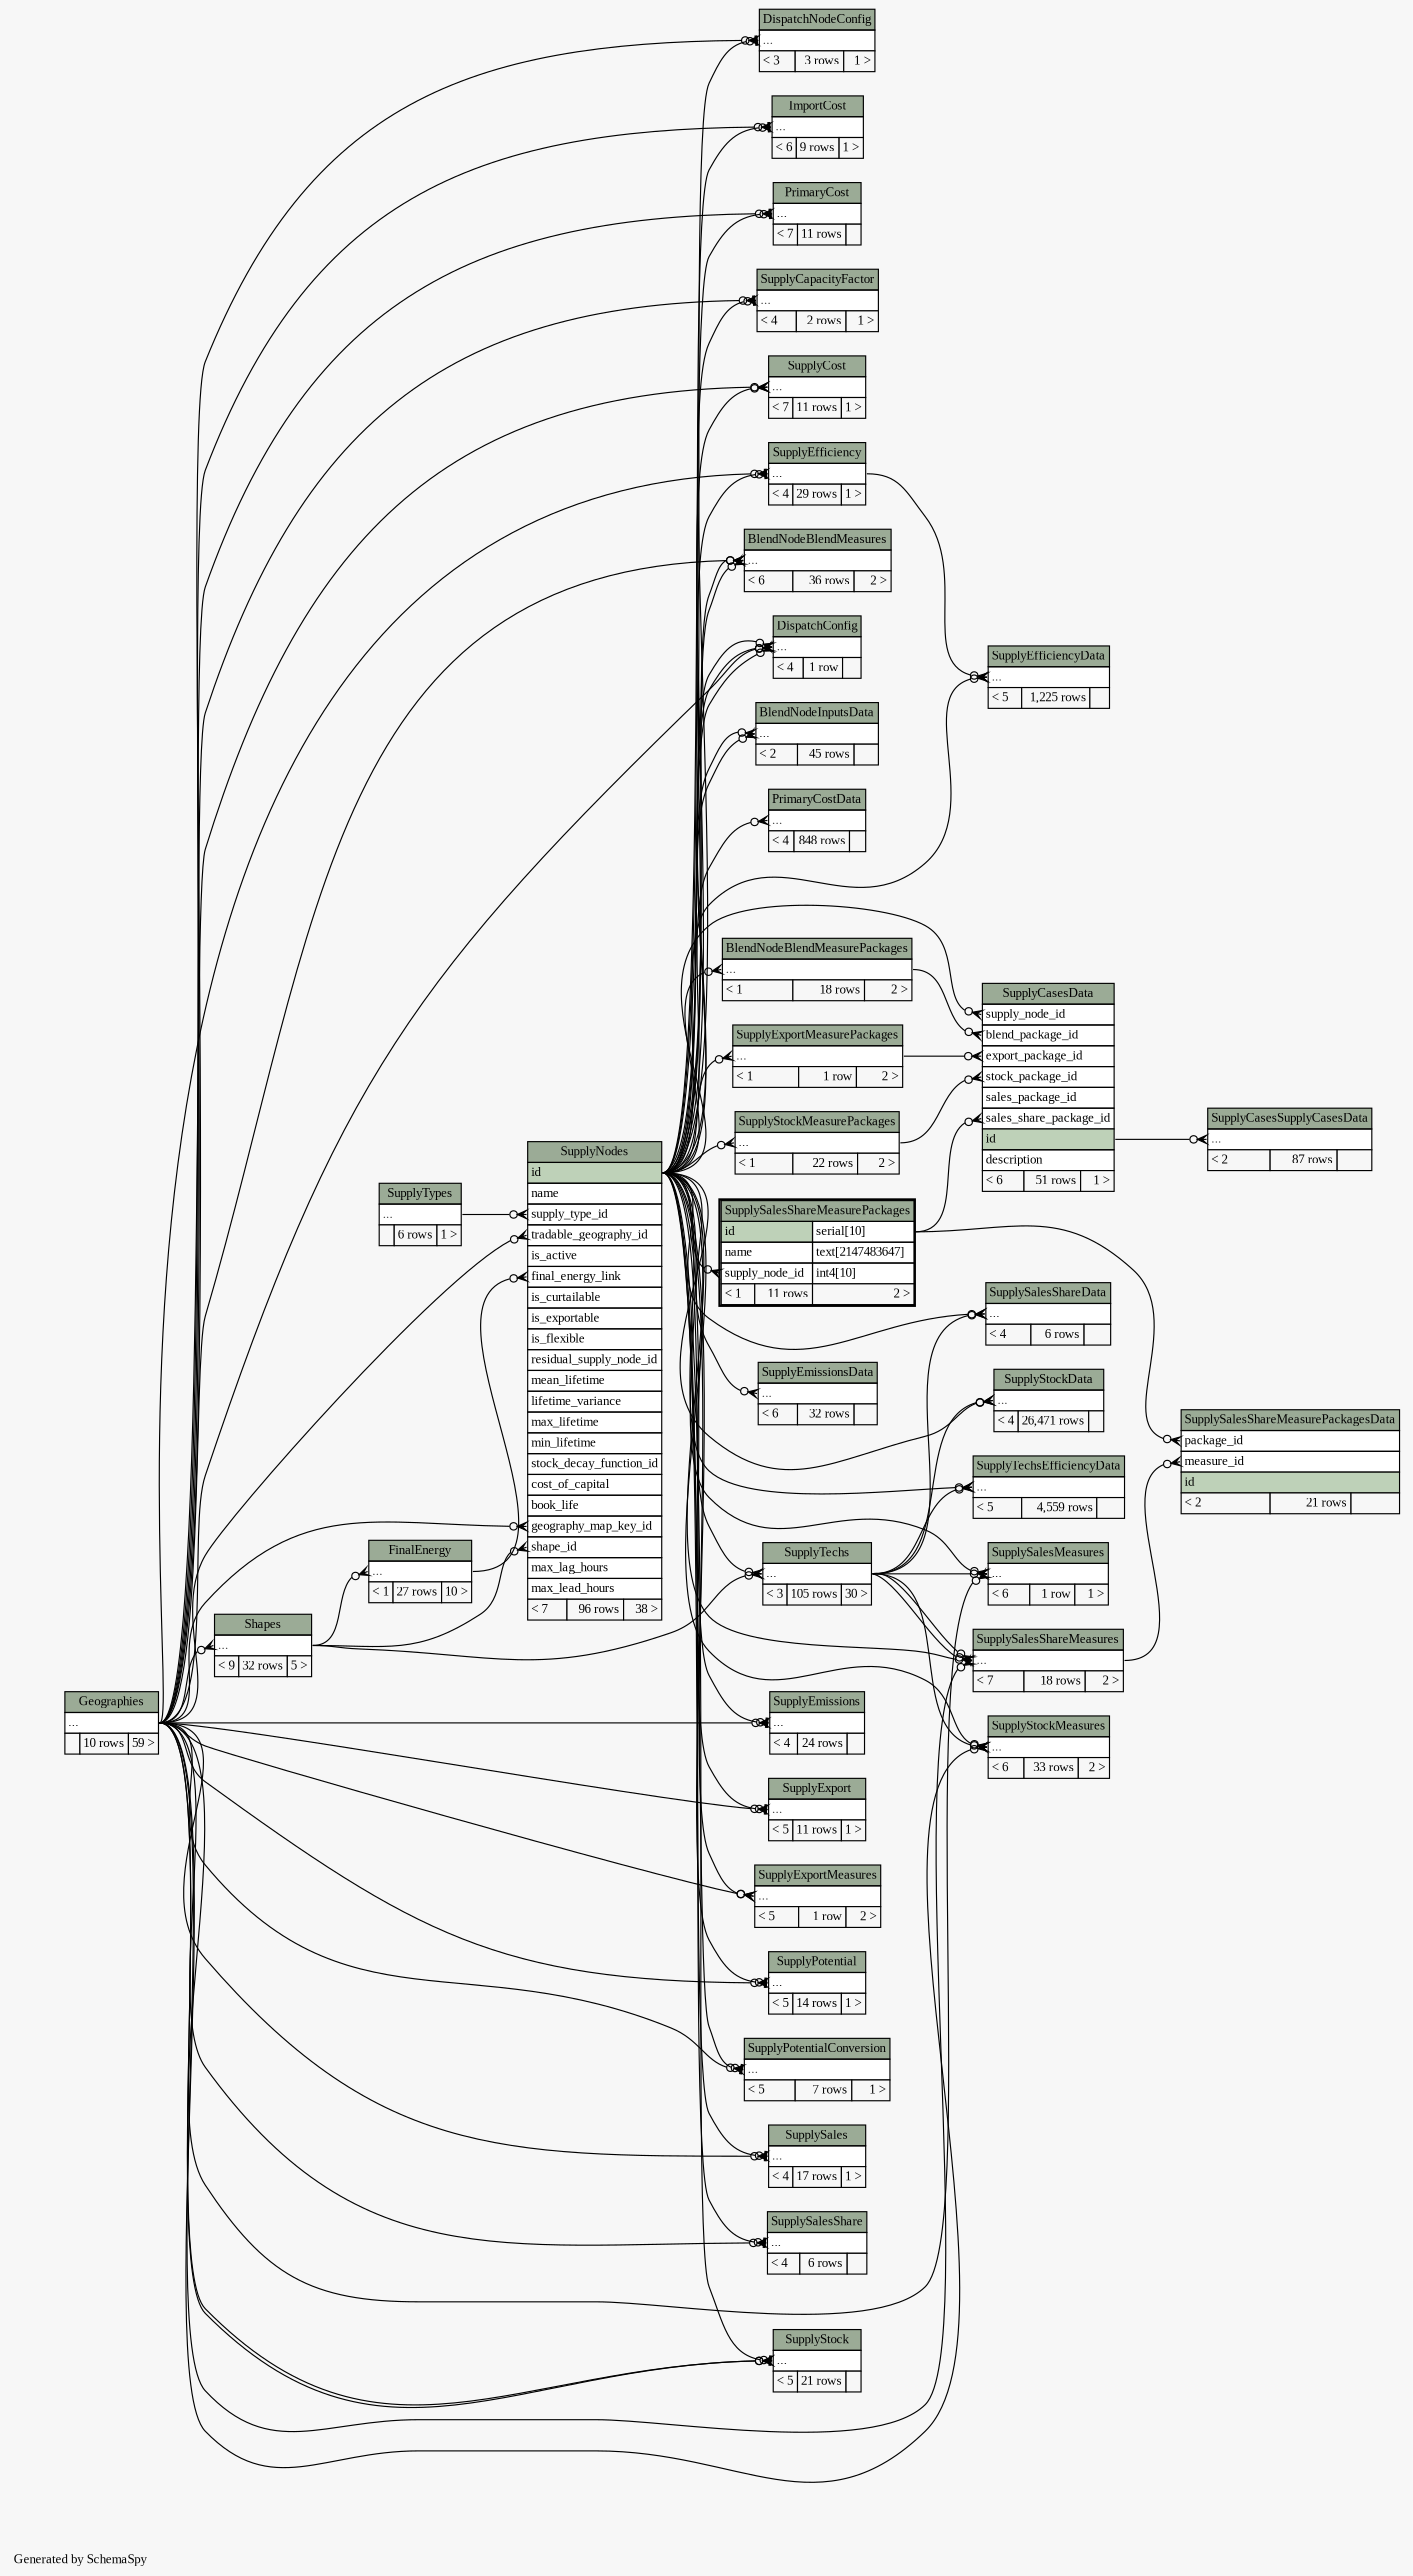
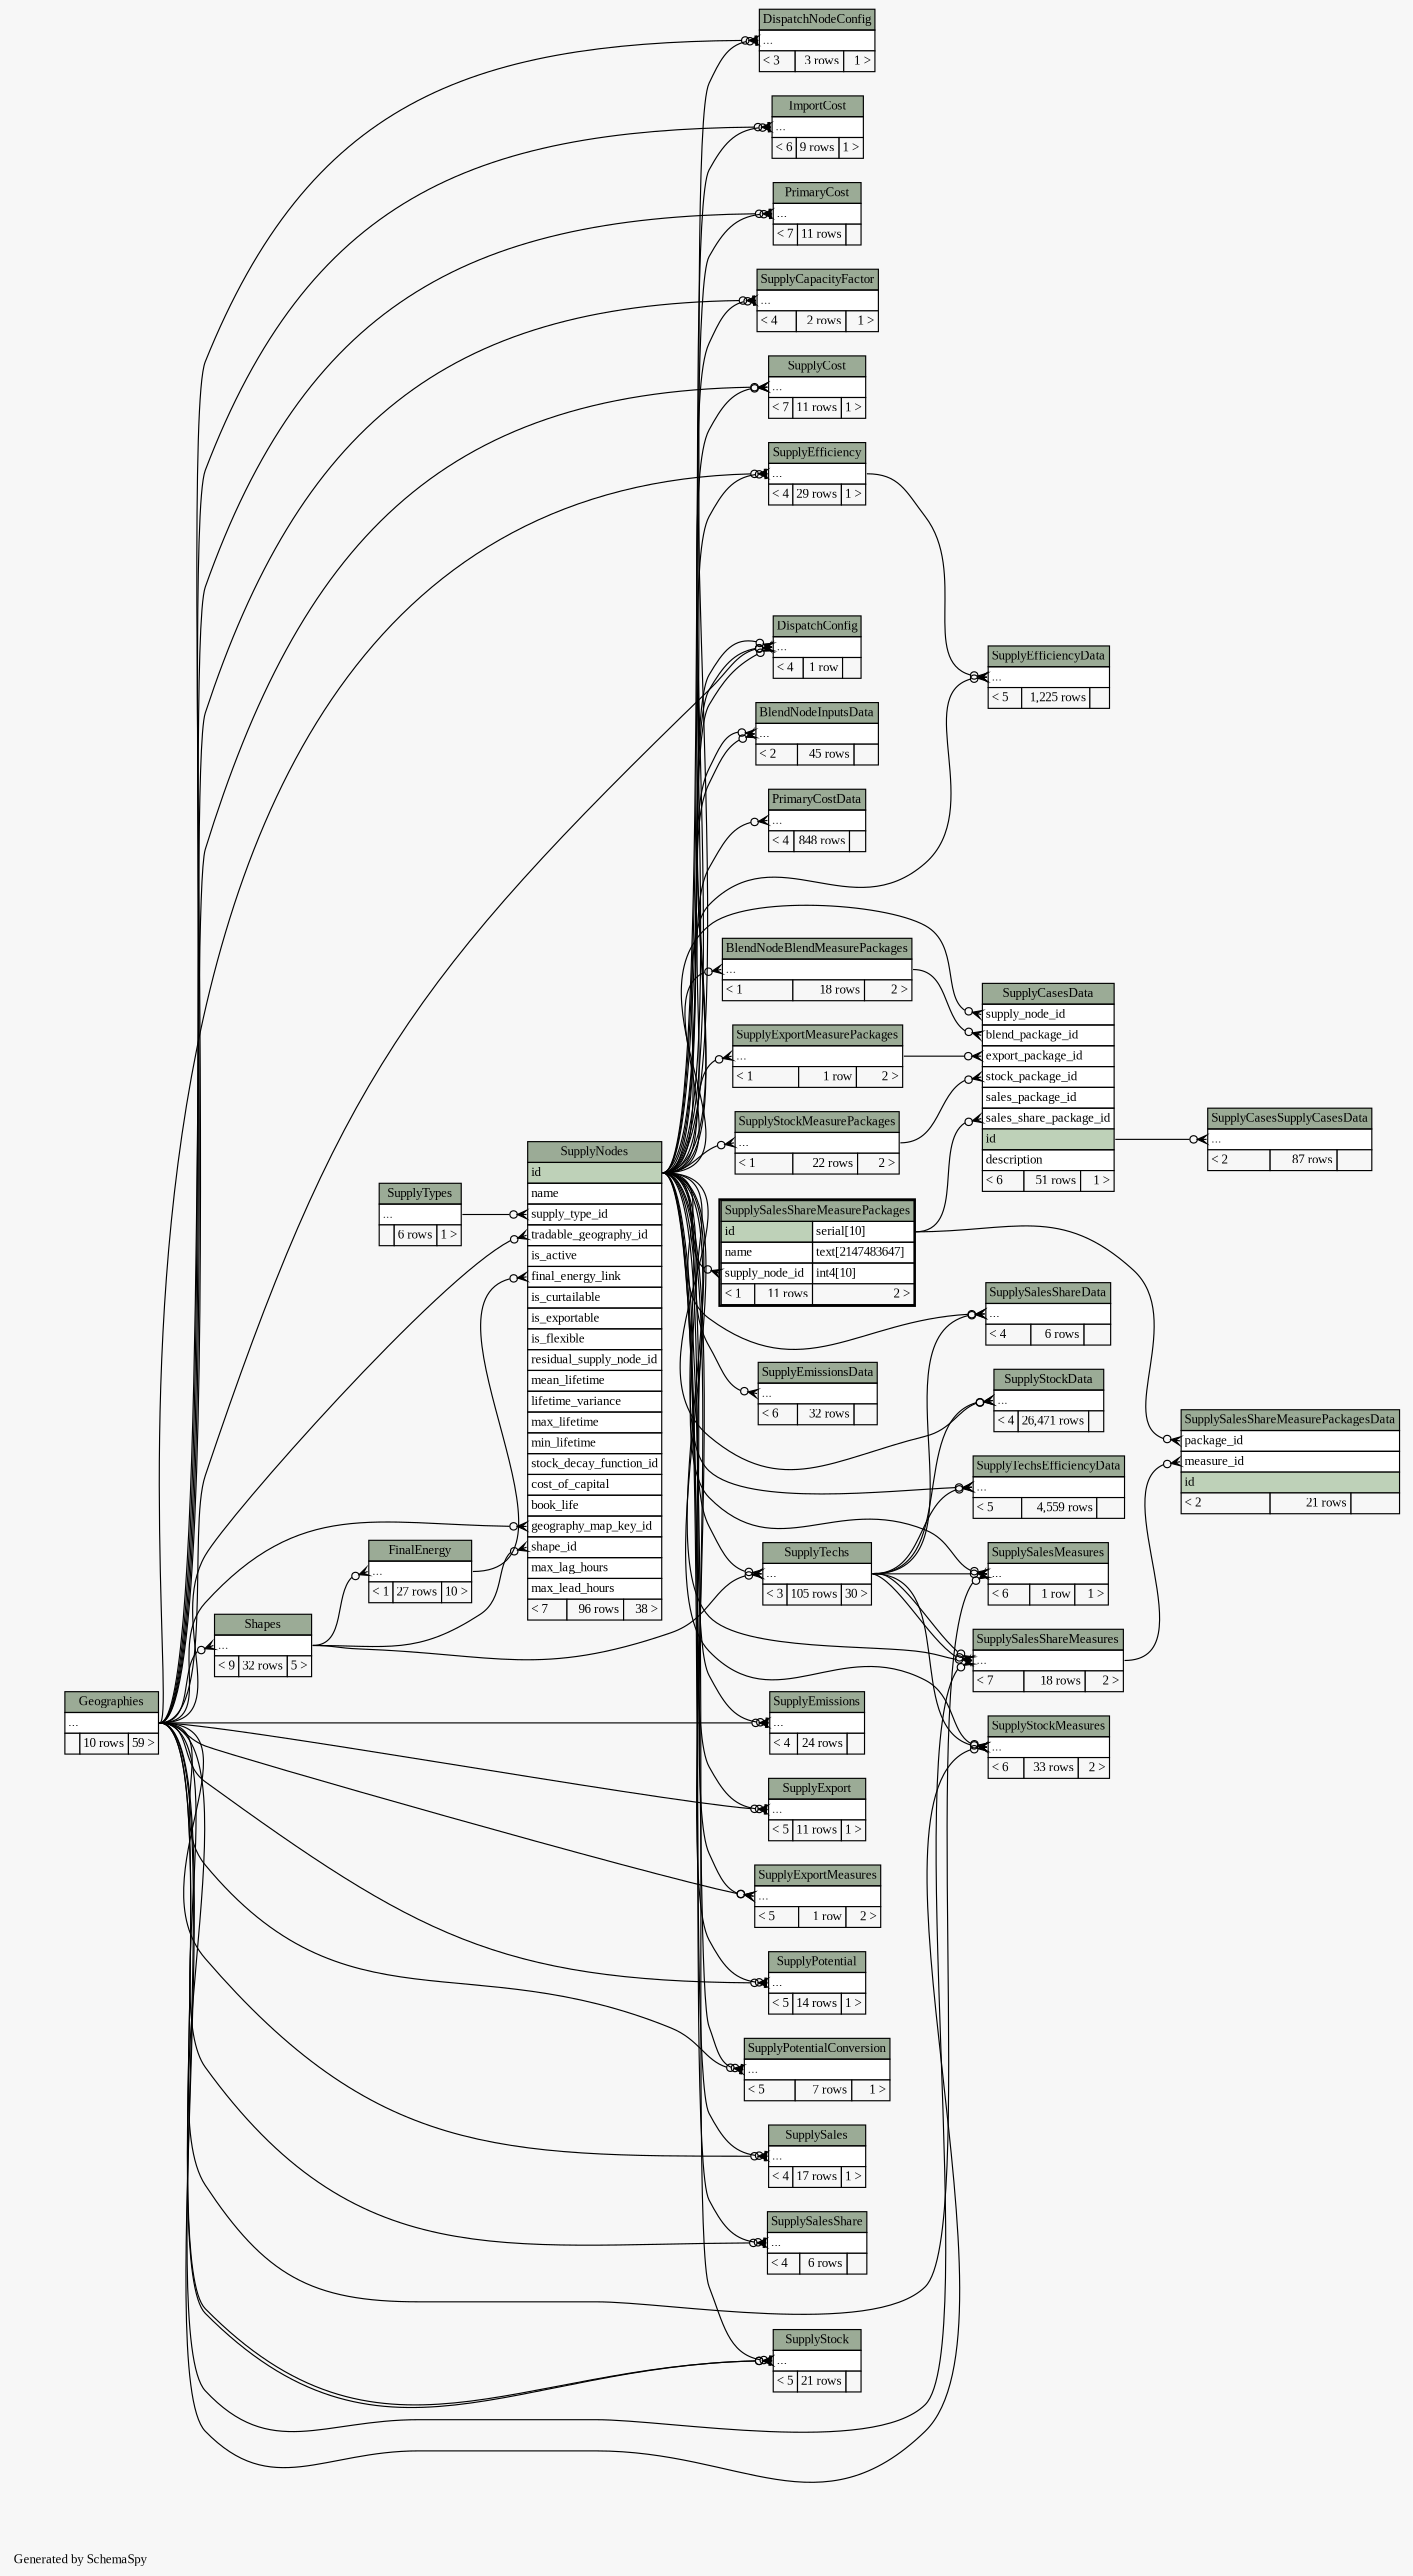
node "BlendNodeBlendMeasures": removed
